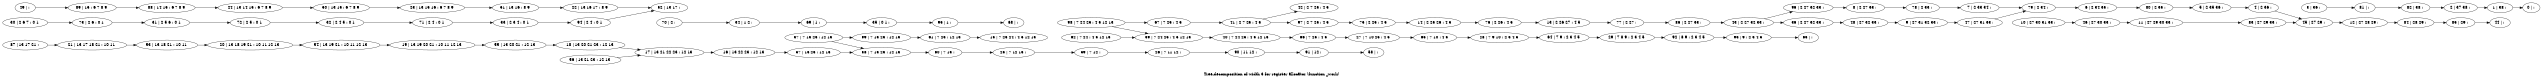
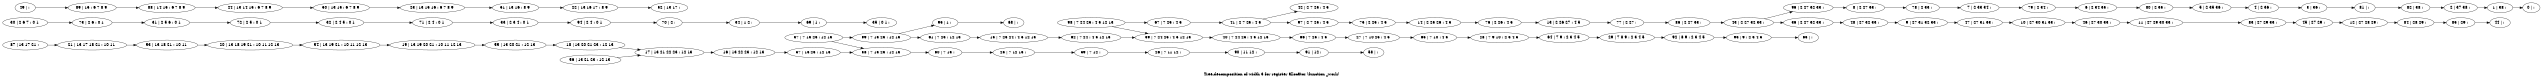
edge "94 | 2 4 : 0 1" -> "52 | 13 17 :": now "94 | 2 4 : 0 1" -> "70 | 2 :"
edge "47 | 27 31 33 :" -> "79 | 2 34 :": now "47 | 27 31 33 :" -> "10 | 27 30 31 33 :"
edge "4 | 2 36 :" -> "45 | 27 29 :": now "4 | 2 36 :" -> "3 | 36 :"
edge "35 | 0 1 :" -> "95 | 1 :": now "99 | 7 13 23 : 12 13" -> "95 | 1 :"
edge "15 | 7 23 24 : 4 5 12 13" -> "62 | 7 24 : 4 5 12 13": added
